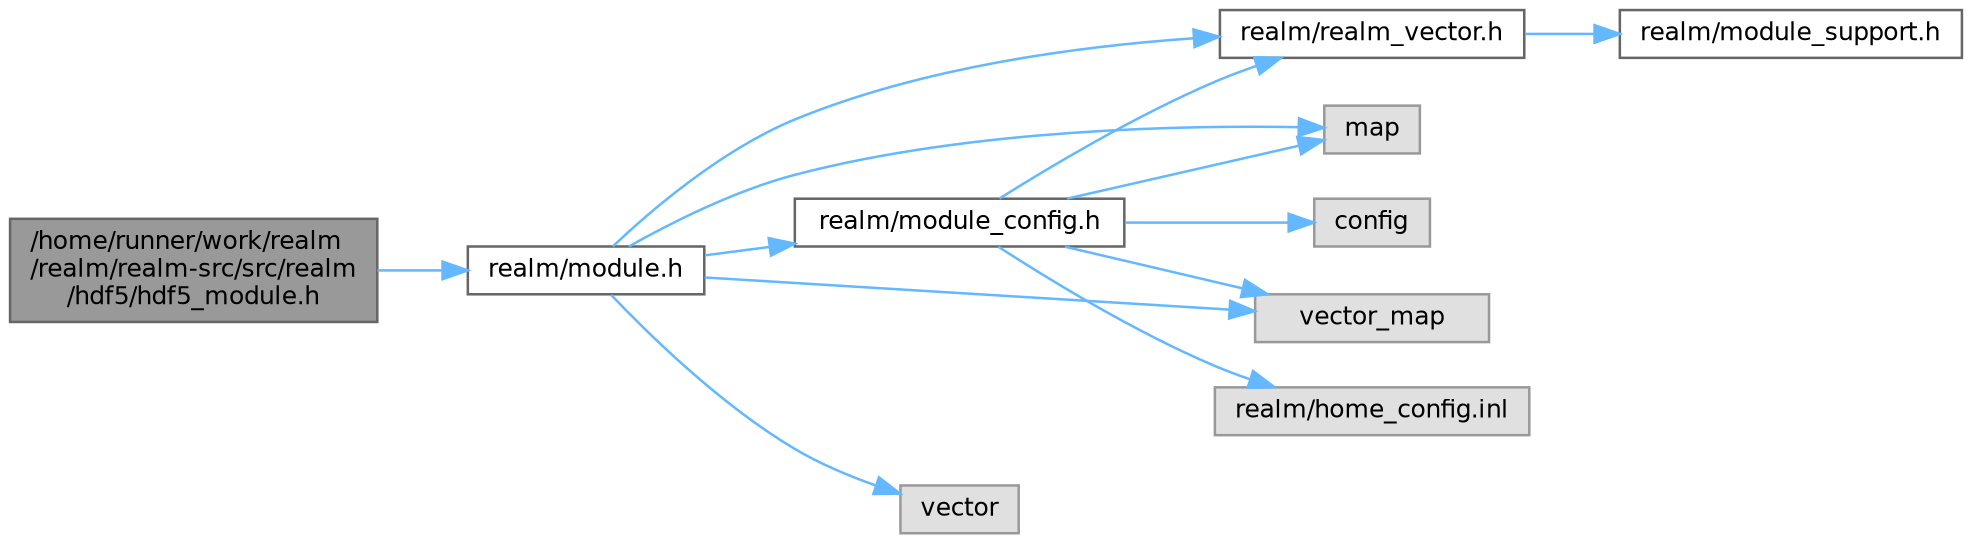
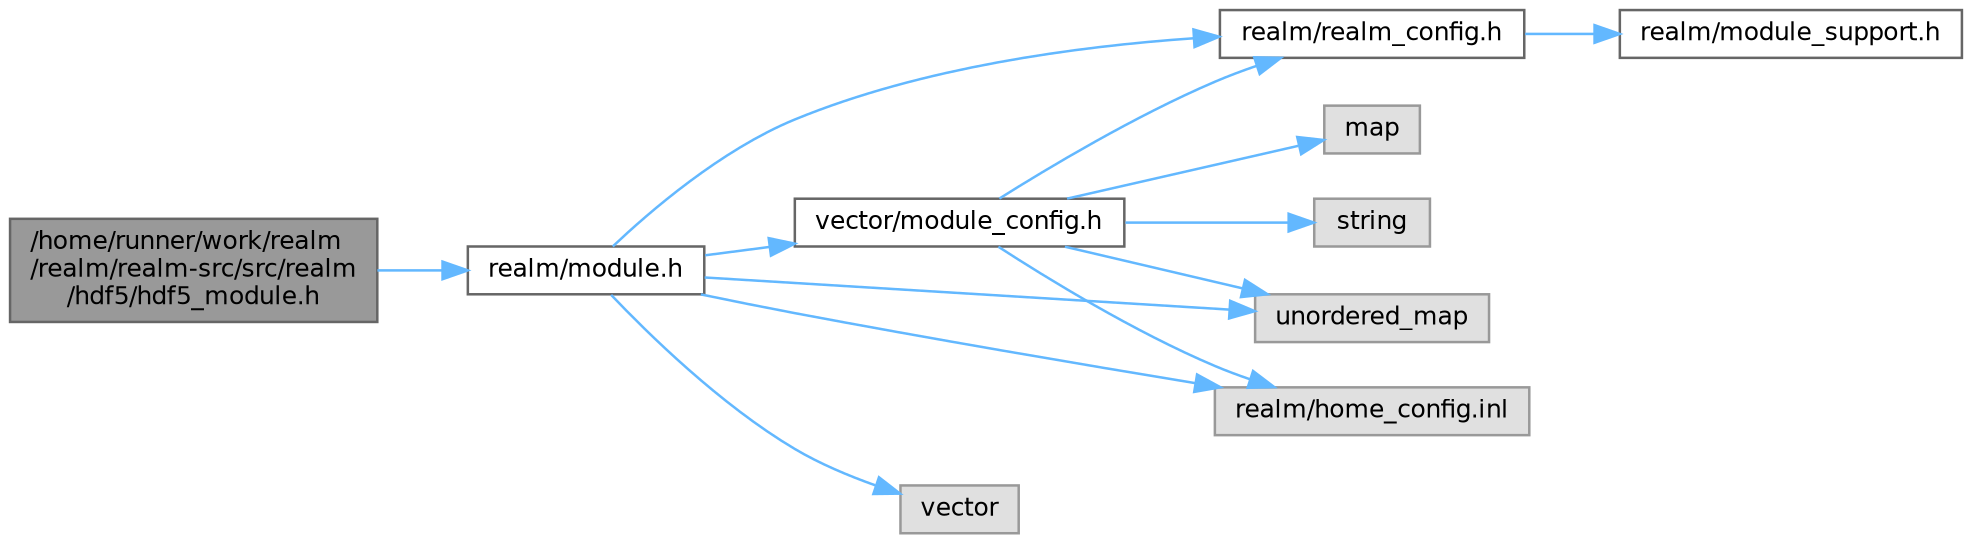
node "realm/realm_vector.h": label "realm/realm_vector.h" -> "realm/realm_config.h"
edge "realm/module.h" -> "map": now "realm/module.h" -> "realm/home_config.inl"
node "realm/module_config.h": label "realm/module_config.h" -> "vector/module_config.h"
node "config": label "config" -> "string"
node "vector_map": label "vector_map" -> "unordered_map"
